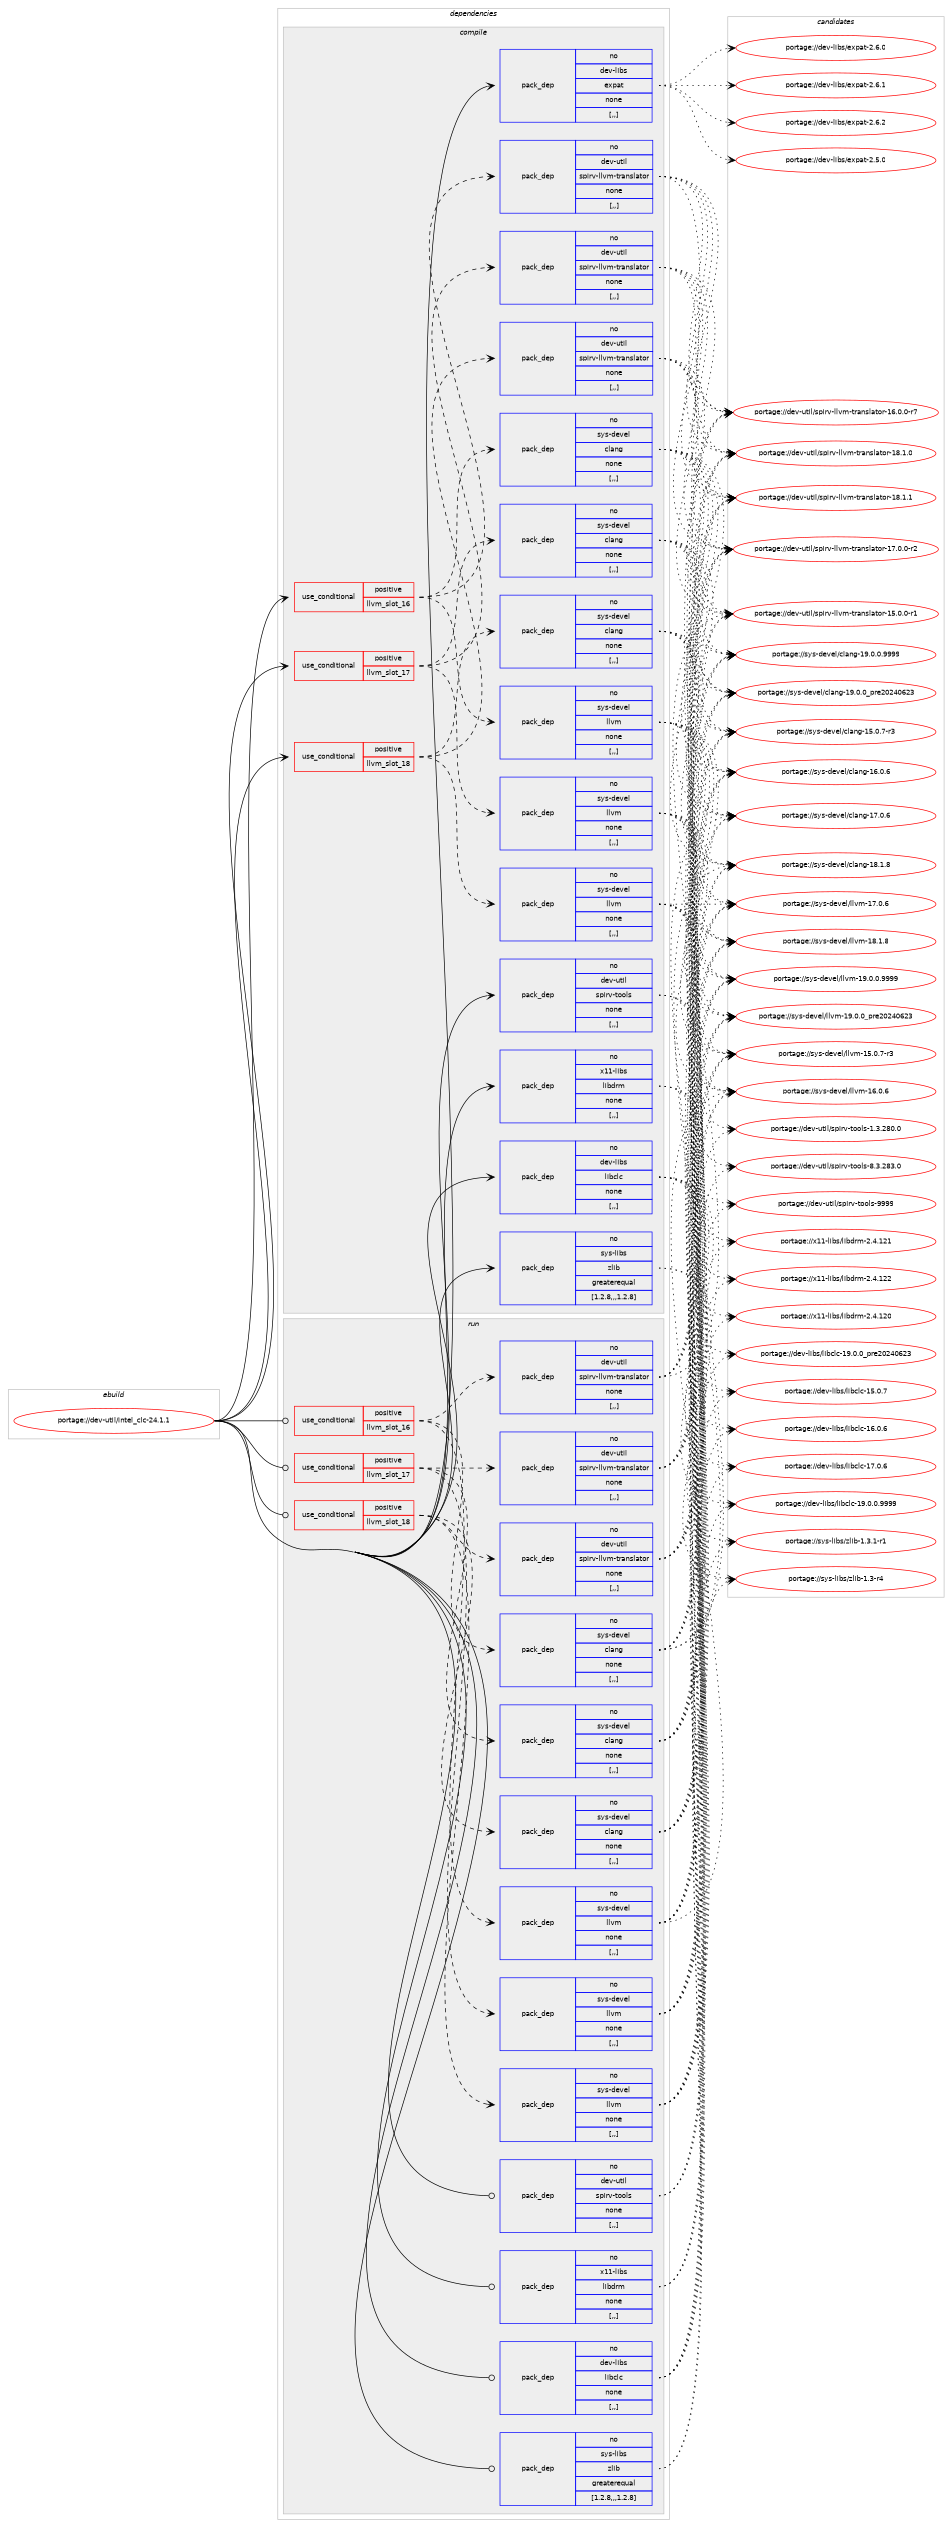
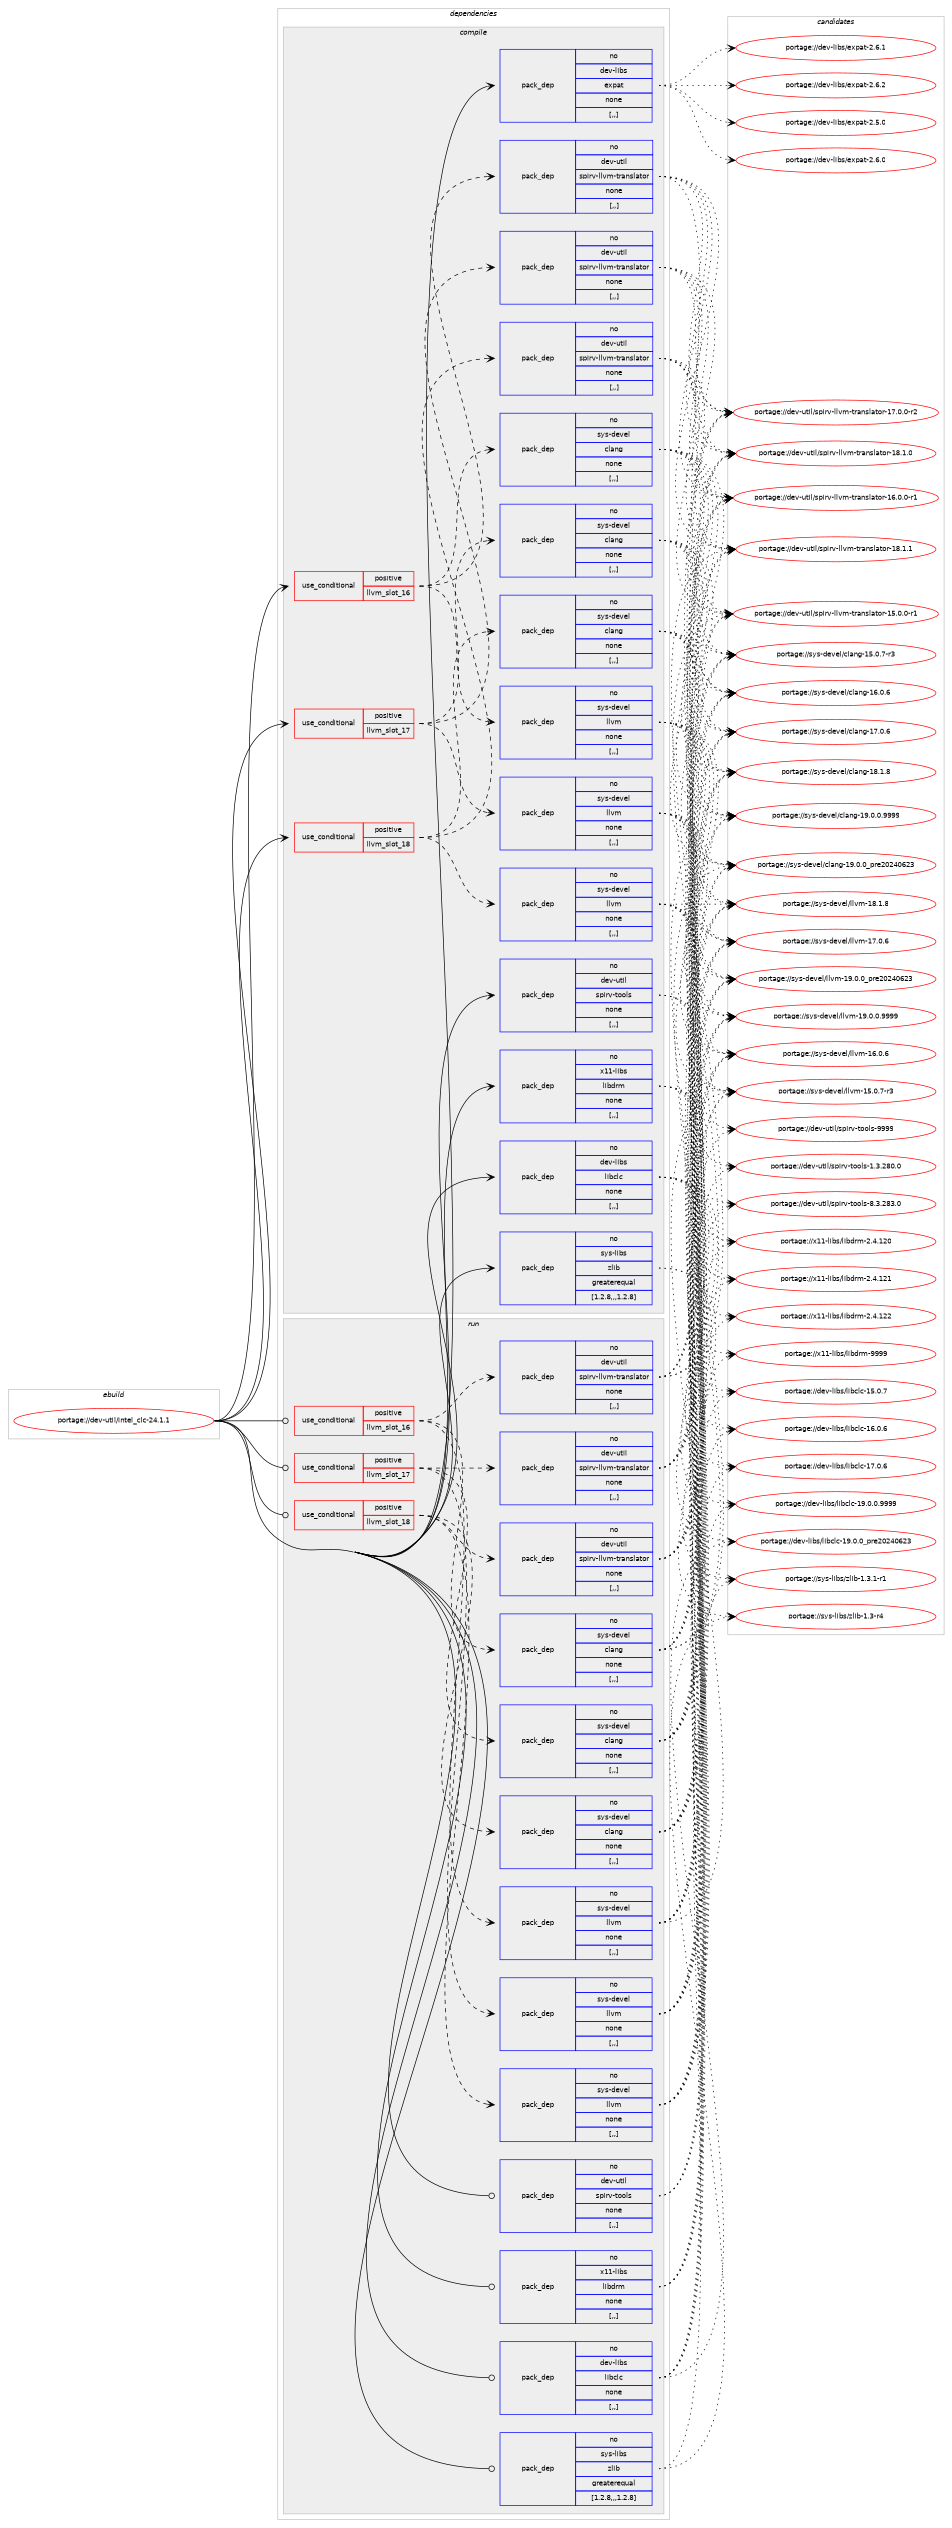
node "portage://dev-util/spirv-llvm-translator-16.0.0-r7": label "portage://dev-util/spirv-llvm-translator-16.0.0-r7" -> "portage://dev-util/spirv-llvm-translator-16.0.0-r1"
node "portage://x11-libs/libdrm-9999": added
